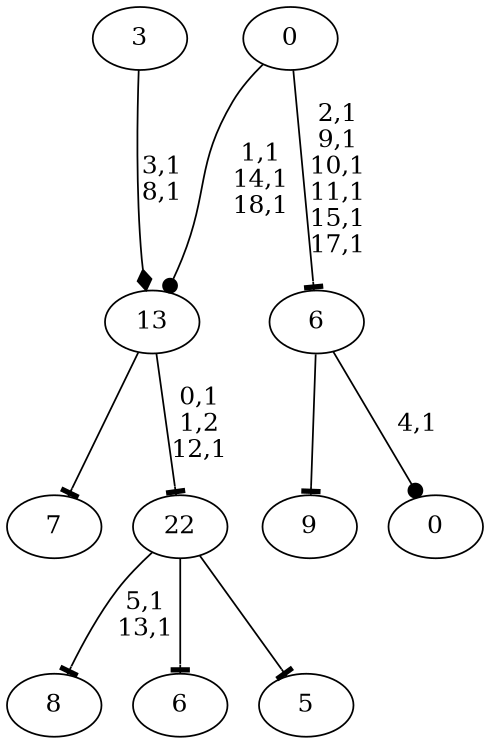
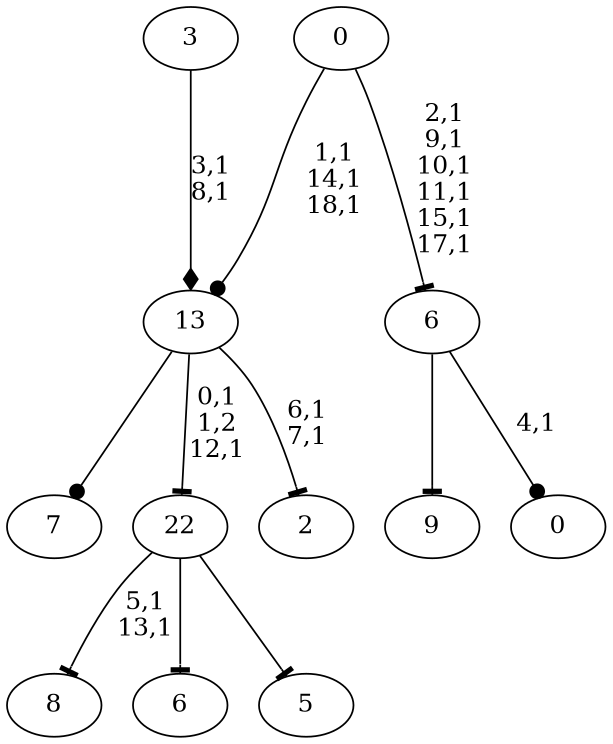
edge "13" -> "7": arrowhead tee -> dot
node "2": added
